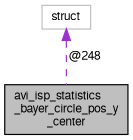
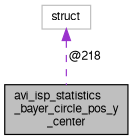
edge "avi_isp_statistics _bayer_circle_pos_y _center" -> "struct": label " @248" -> " @218"
